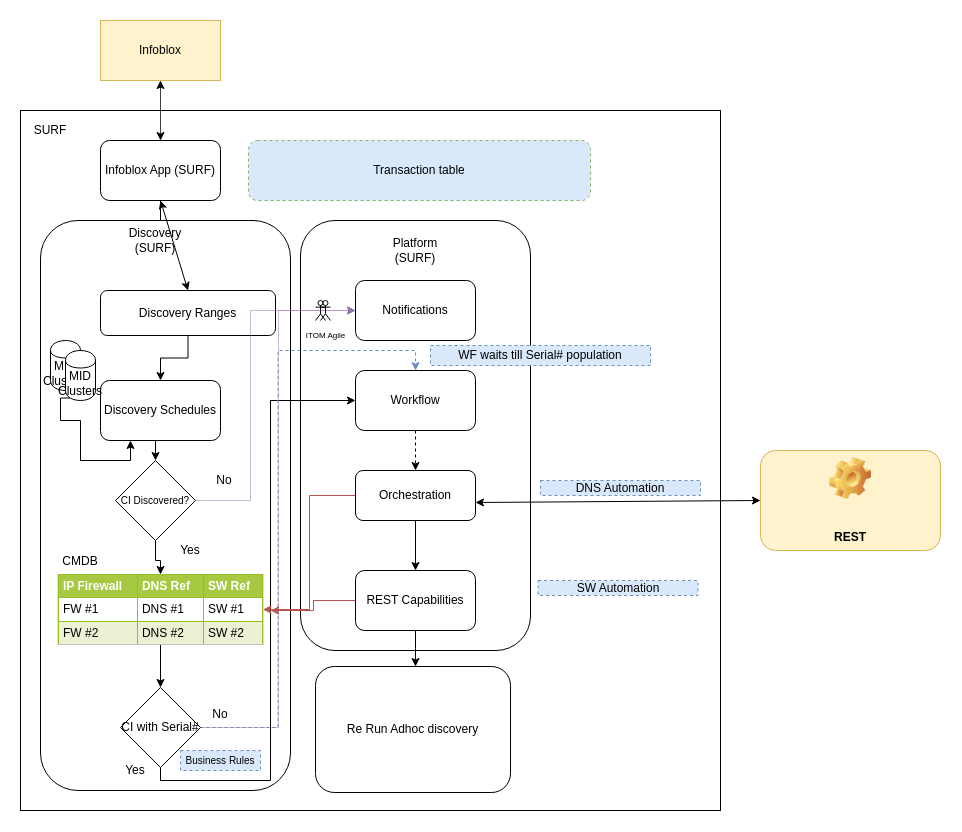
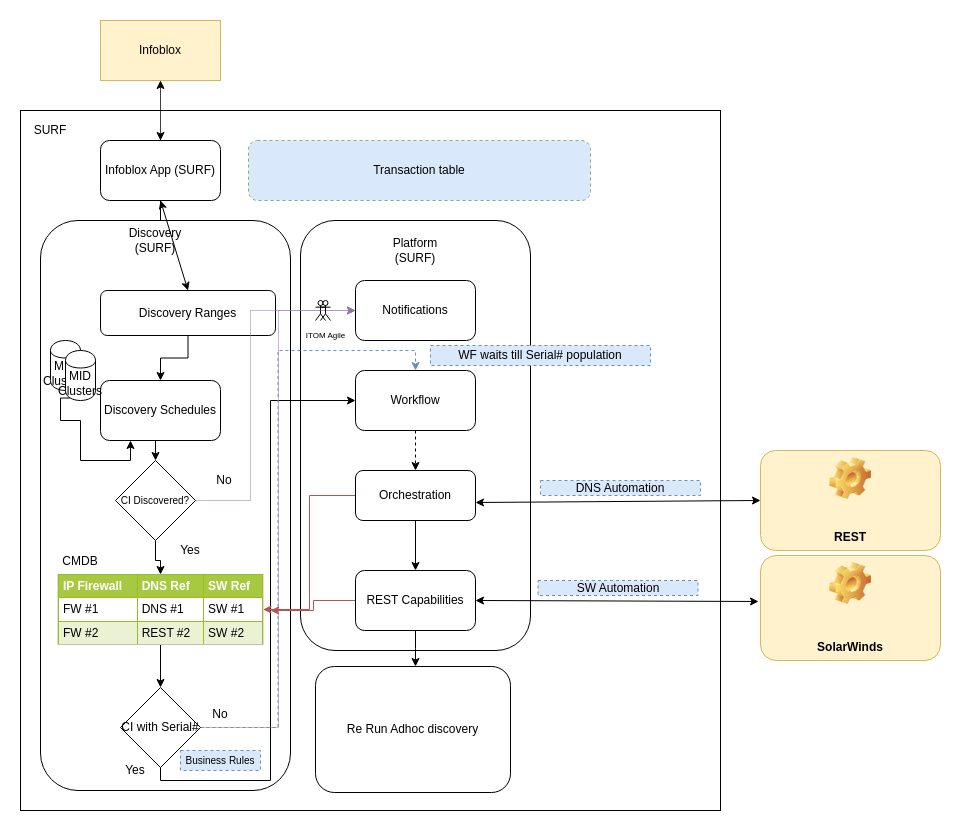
node "IP FirewallDNS RefSW Ref FW #1 DNS #1 SW #1 FW #2 DNS #2 SW #2": label "IP FirewallDNS RefSW Ref FW #1 DNS #1 SW #1 FW #2 DNS #2 SW #2" -> "IP FirewallDNS RefSW Ref FW #1 DNS #1 SW #1 FW #2 REST #2 SW #2"
edge "REST Capabilities" -- "SolarWinds": added
node "SolarWinds": added
